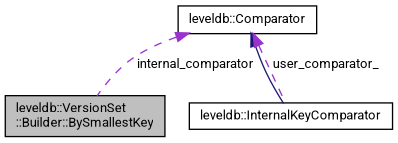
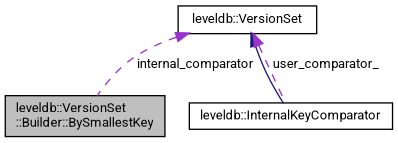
node "leveldb::Comparator": label "leveldb::Comparator" -> "leveldb::VersionSet"
